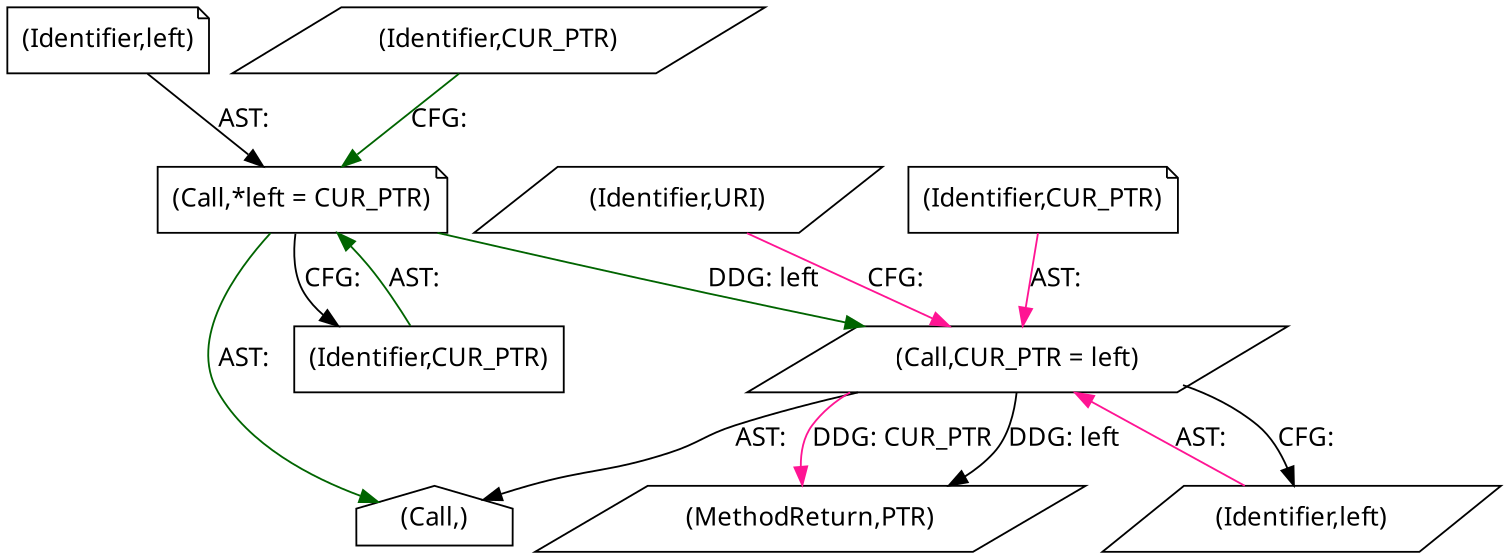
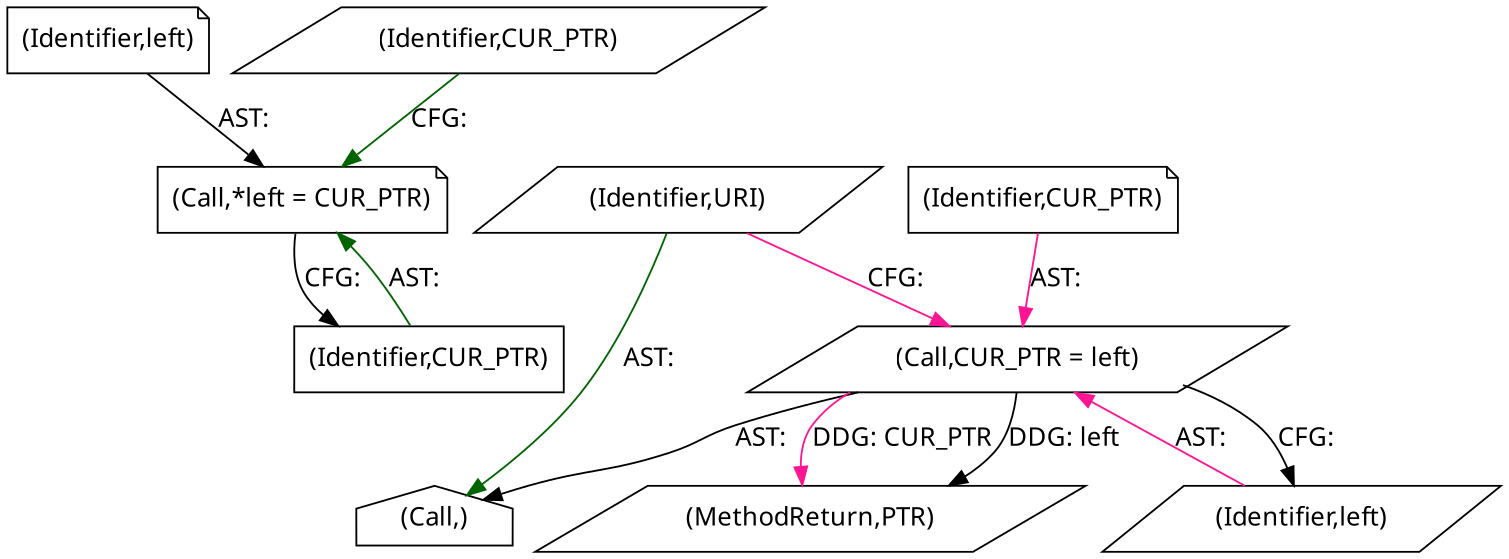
edge "(Call,*left = CUR_PTR)" -> "(Call,CUR_PTR = left)": removed, label "DDG: left"
edge "(Call,*left = CUR_PTR)" -> "(Call,)": now "(Identifier,URI)" -> "(Call,)"
